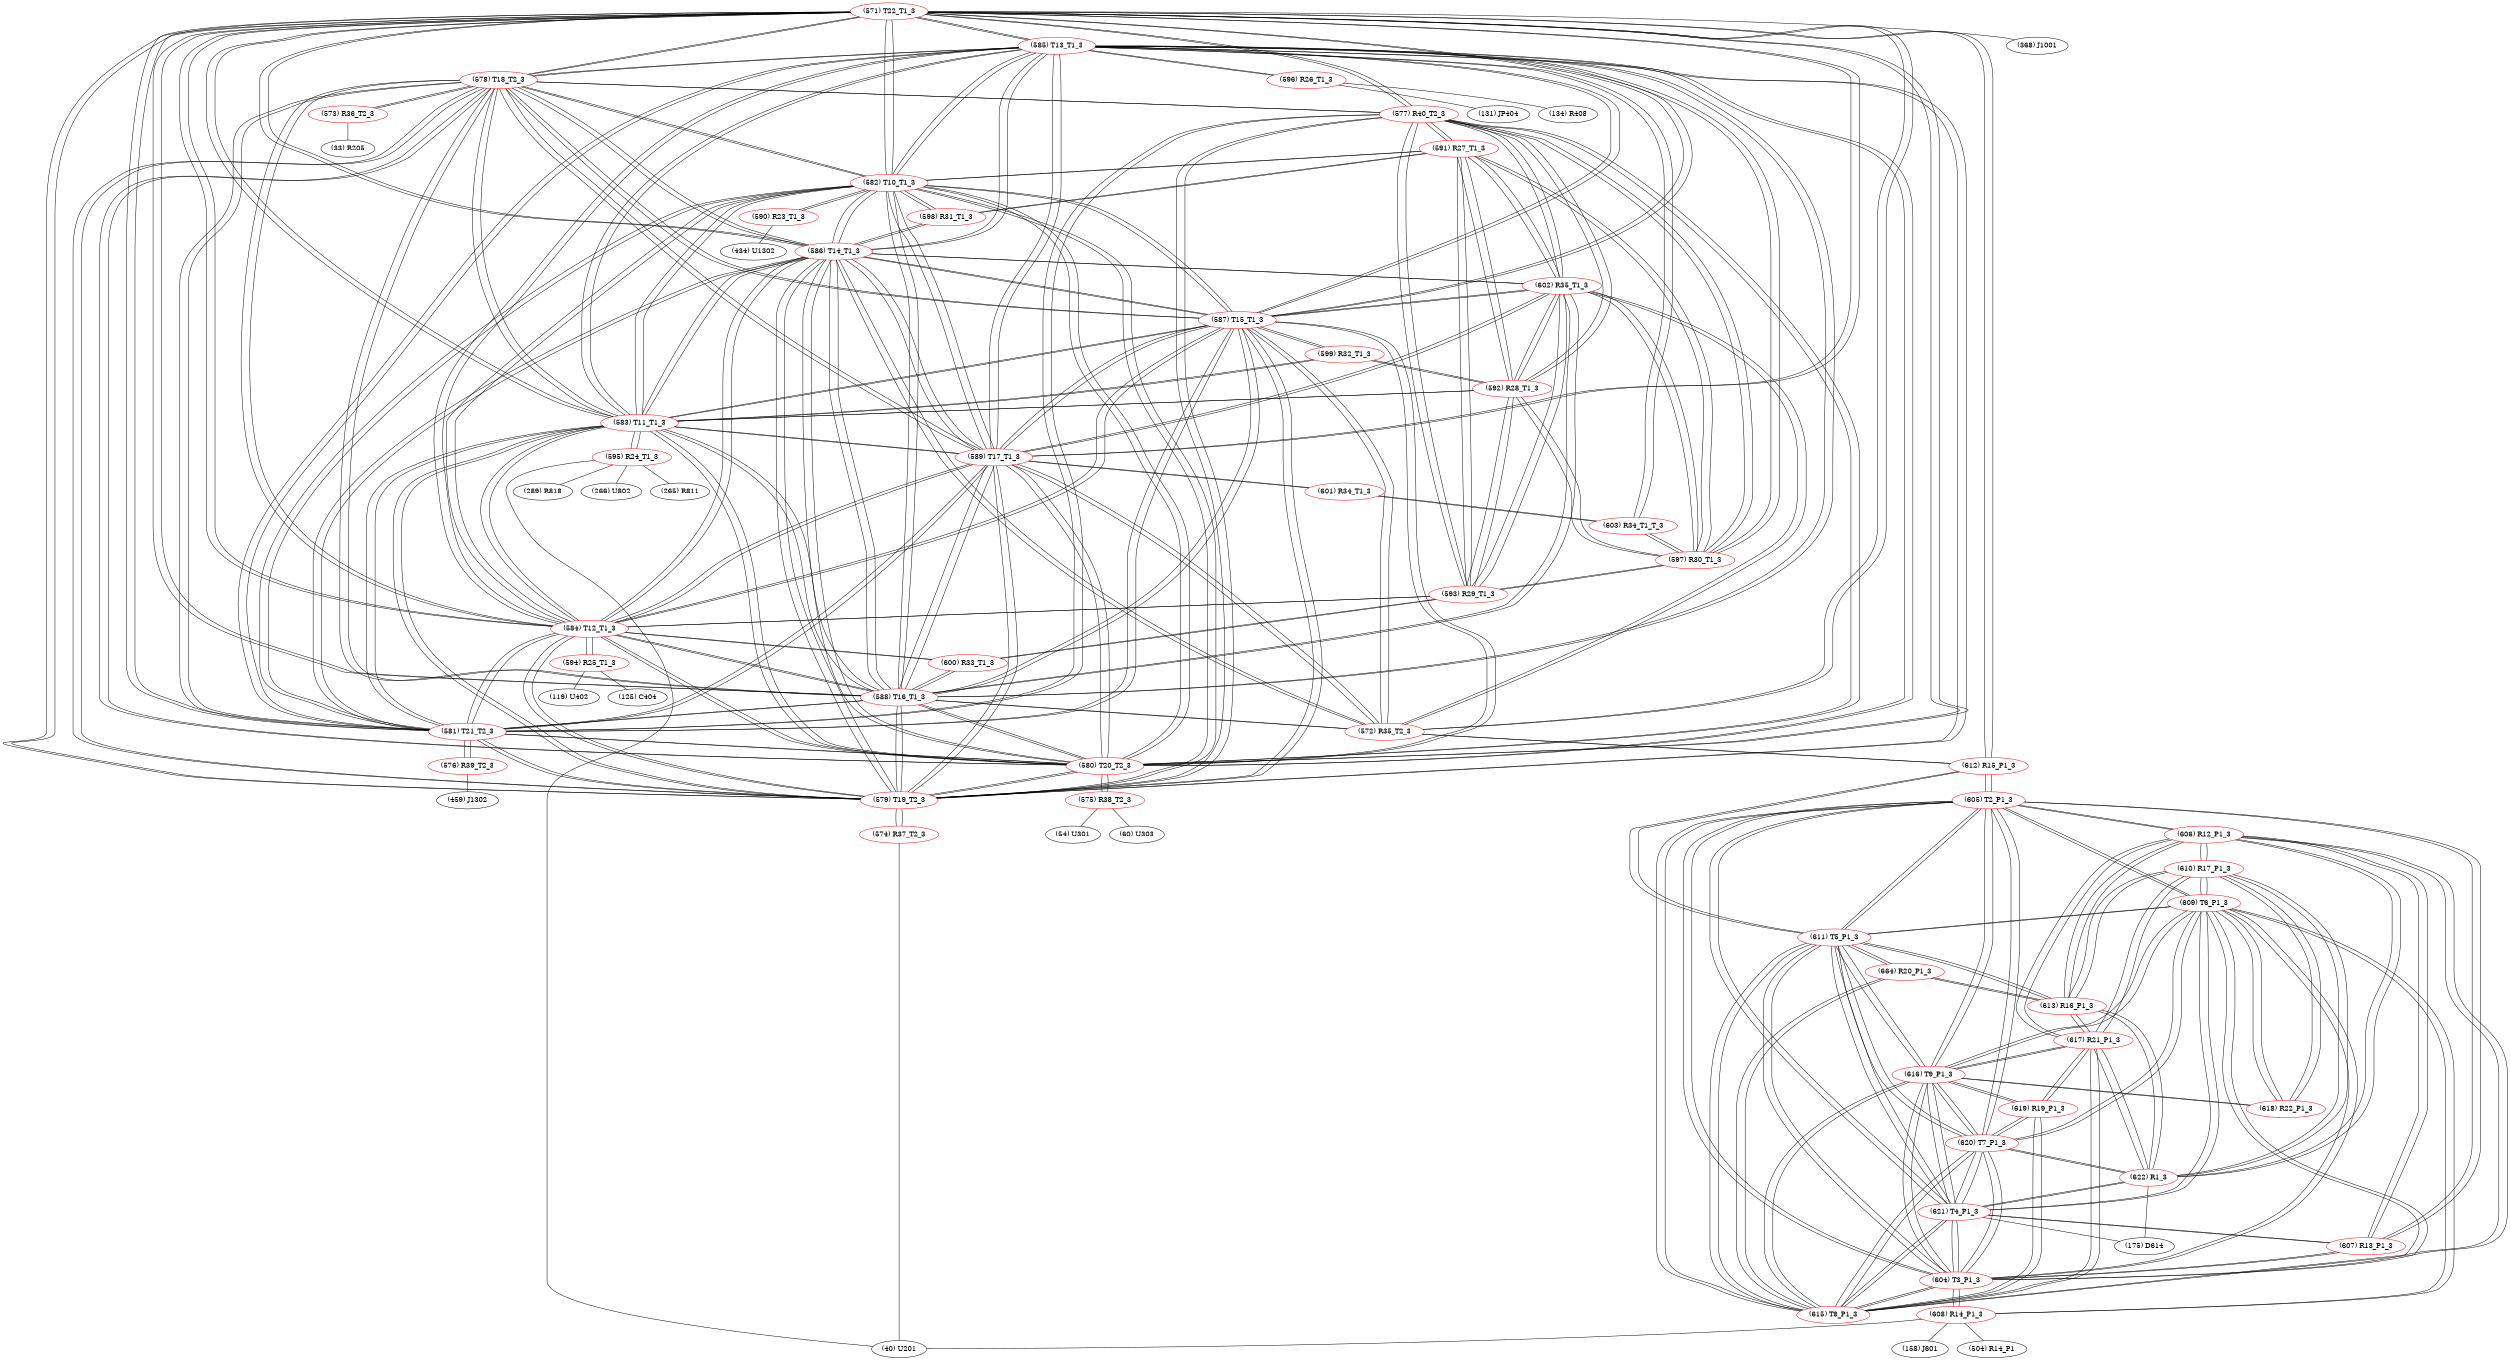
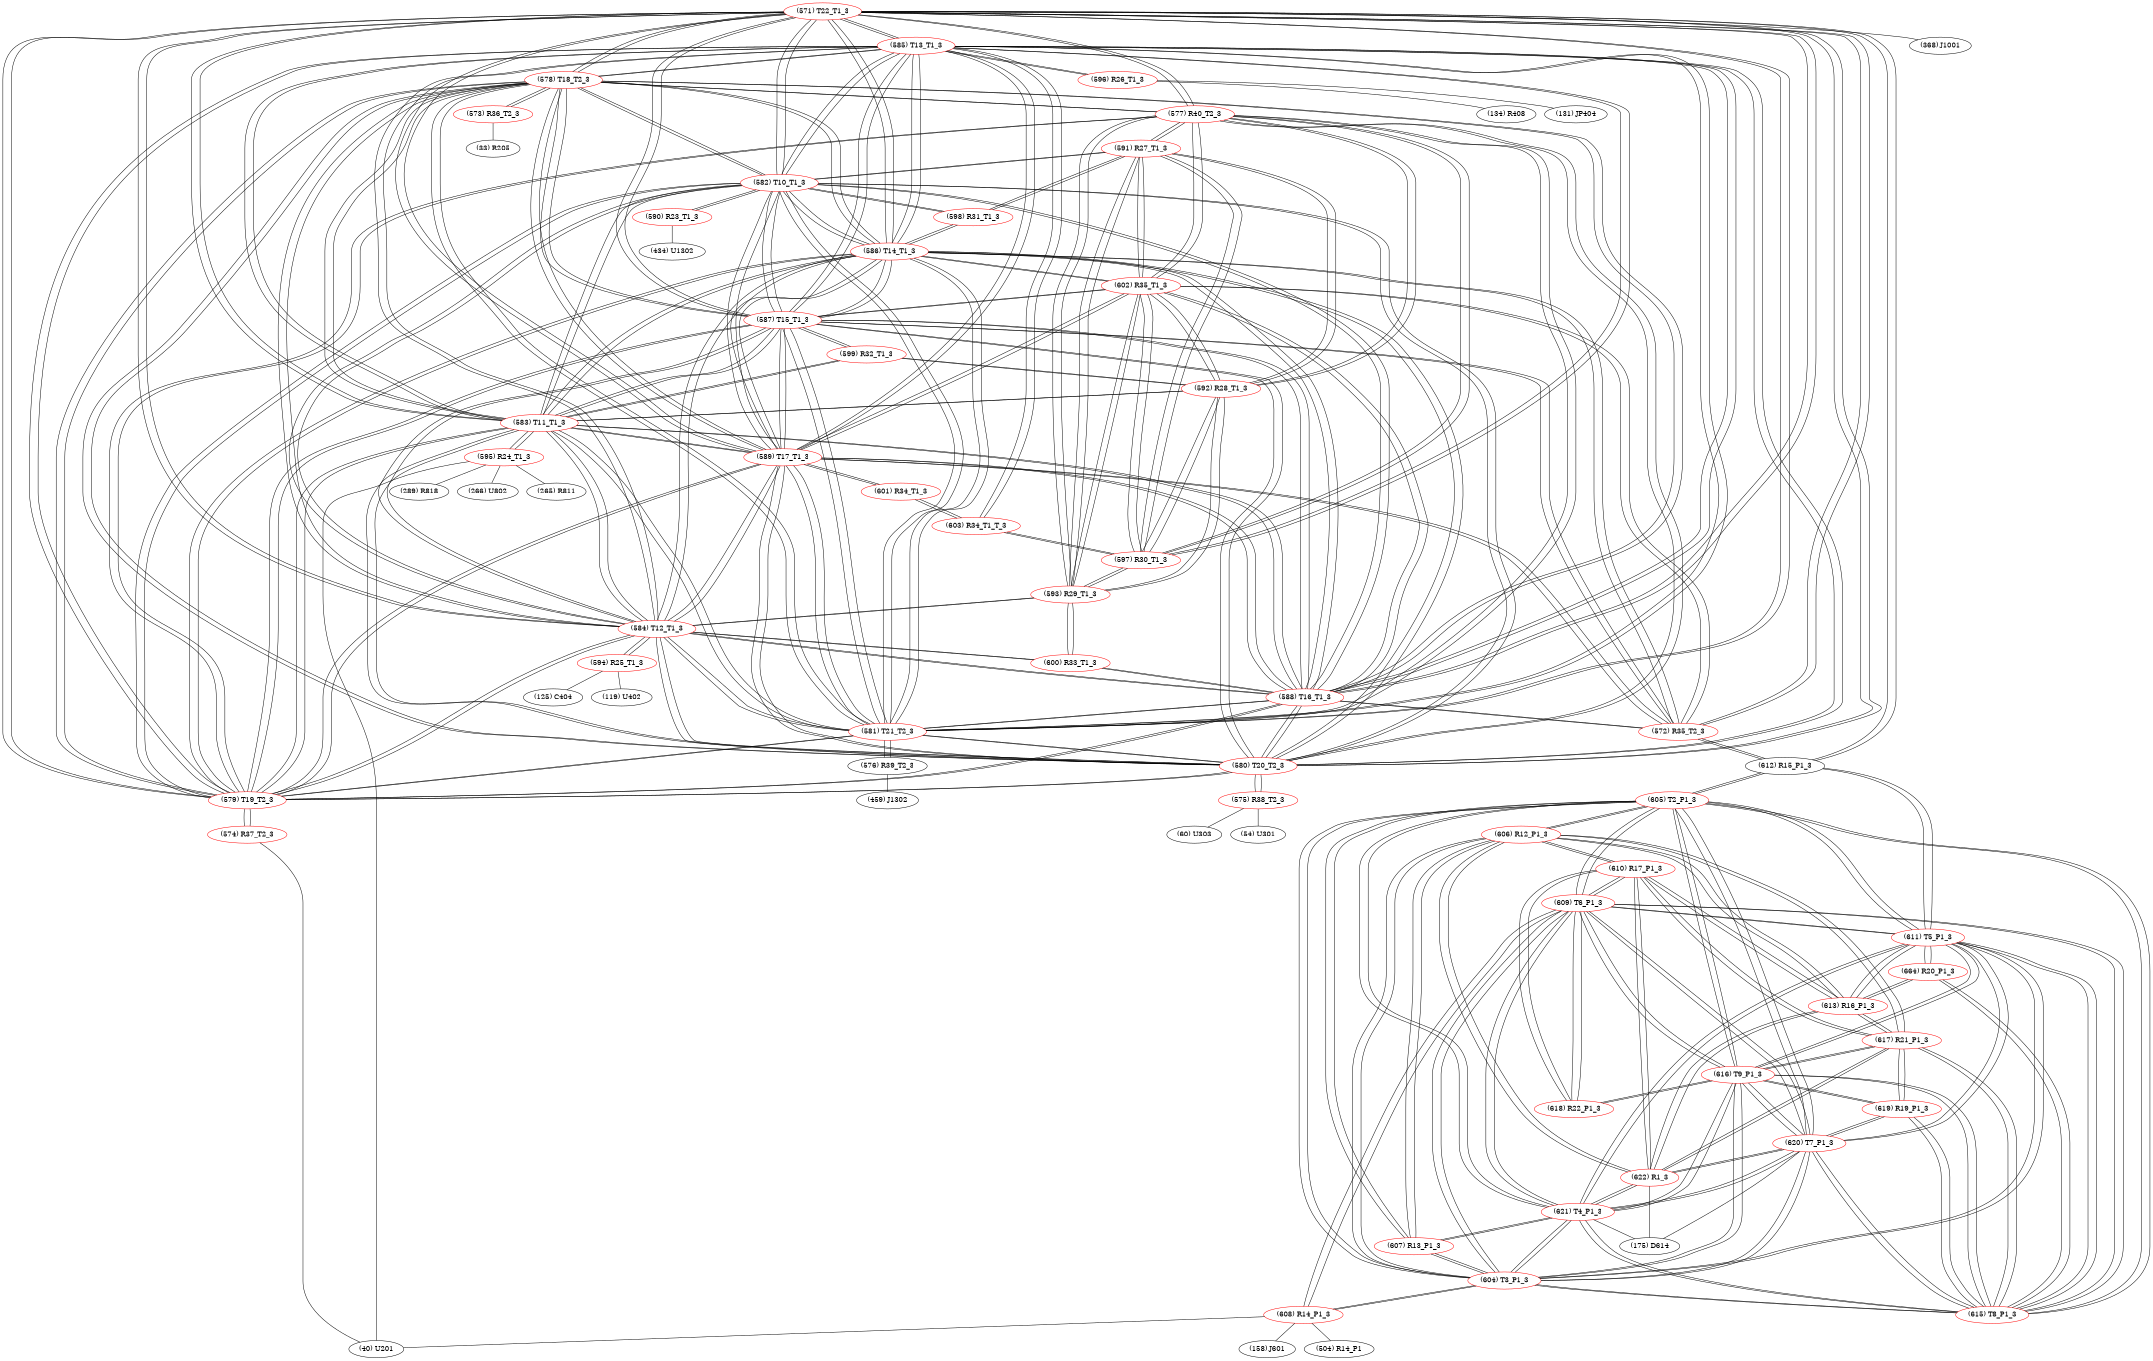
node "(576) R39_T2_3": color red -> black
node "(612) R15_P1_3": color red -> black
edge "(620) T7_P1_3" -- "(175) D614": added
